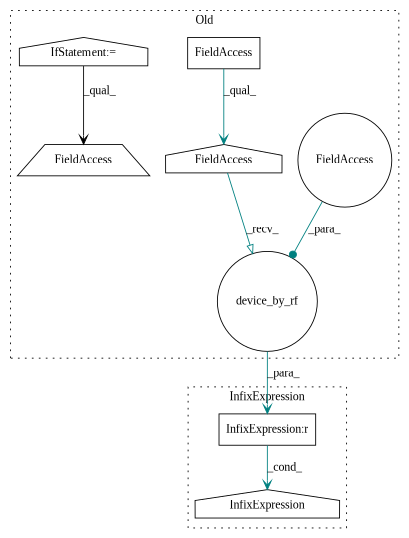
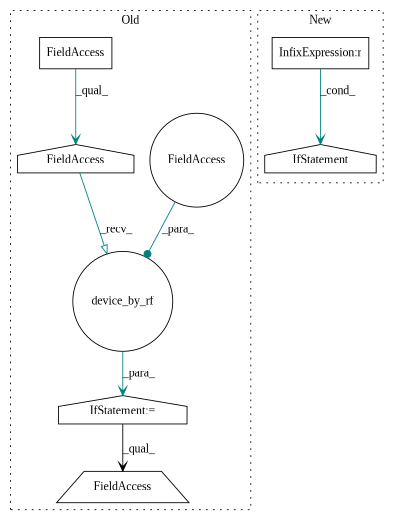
edge "device_by_rf" -> "InfixExpression:r": now "device_by_rf" -> "IfStatement:="
cluster "InfixExpression": label "InfixExpression" -> "New"
node "InfixExpression": label "InfixExpression" -> "IfStatement"
